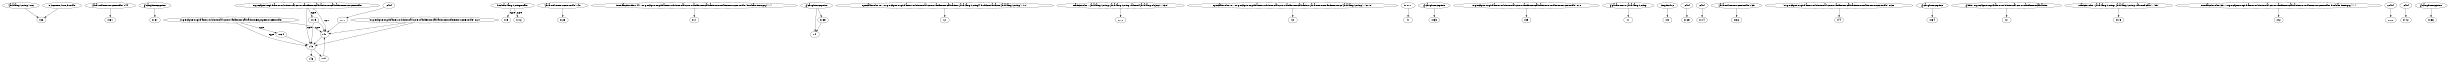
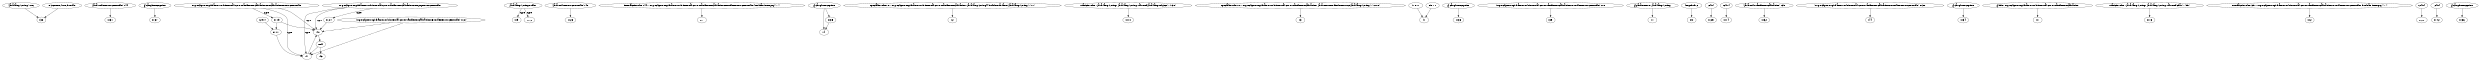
node "boolean.lang.StringBuffer": label "boolean.lang.StringBuffer" -> "java.lang.StringBuffer"
node "$i0 - 1": added
node "(java.util.ResourceBundle) r39": label "(java.util.ResourceBundle) r39" -> "(java.util.ManifestLocalization) r39"
edge "$r19" -> "r41": now "$r19" -> "$r11"
edge "r40" -> "r43": now "null" -> "r43"
